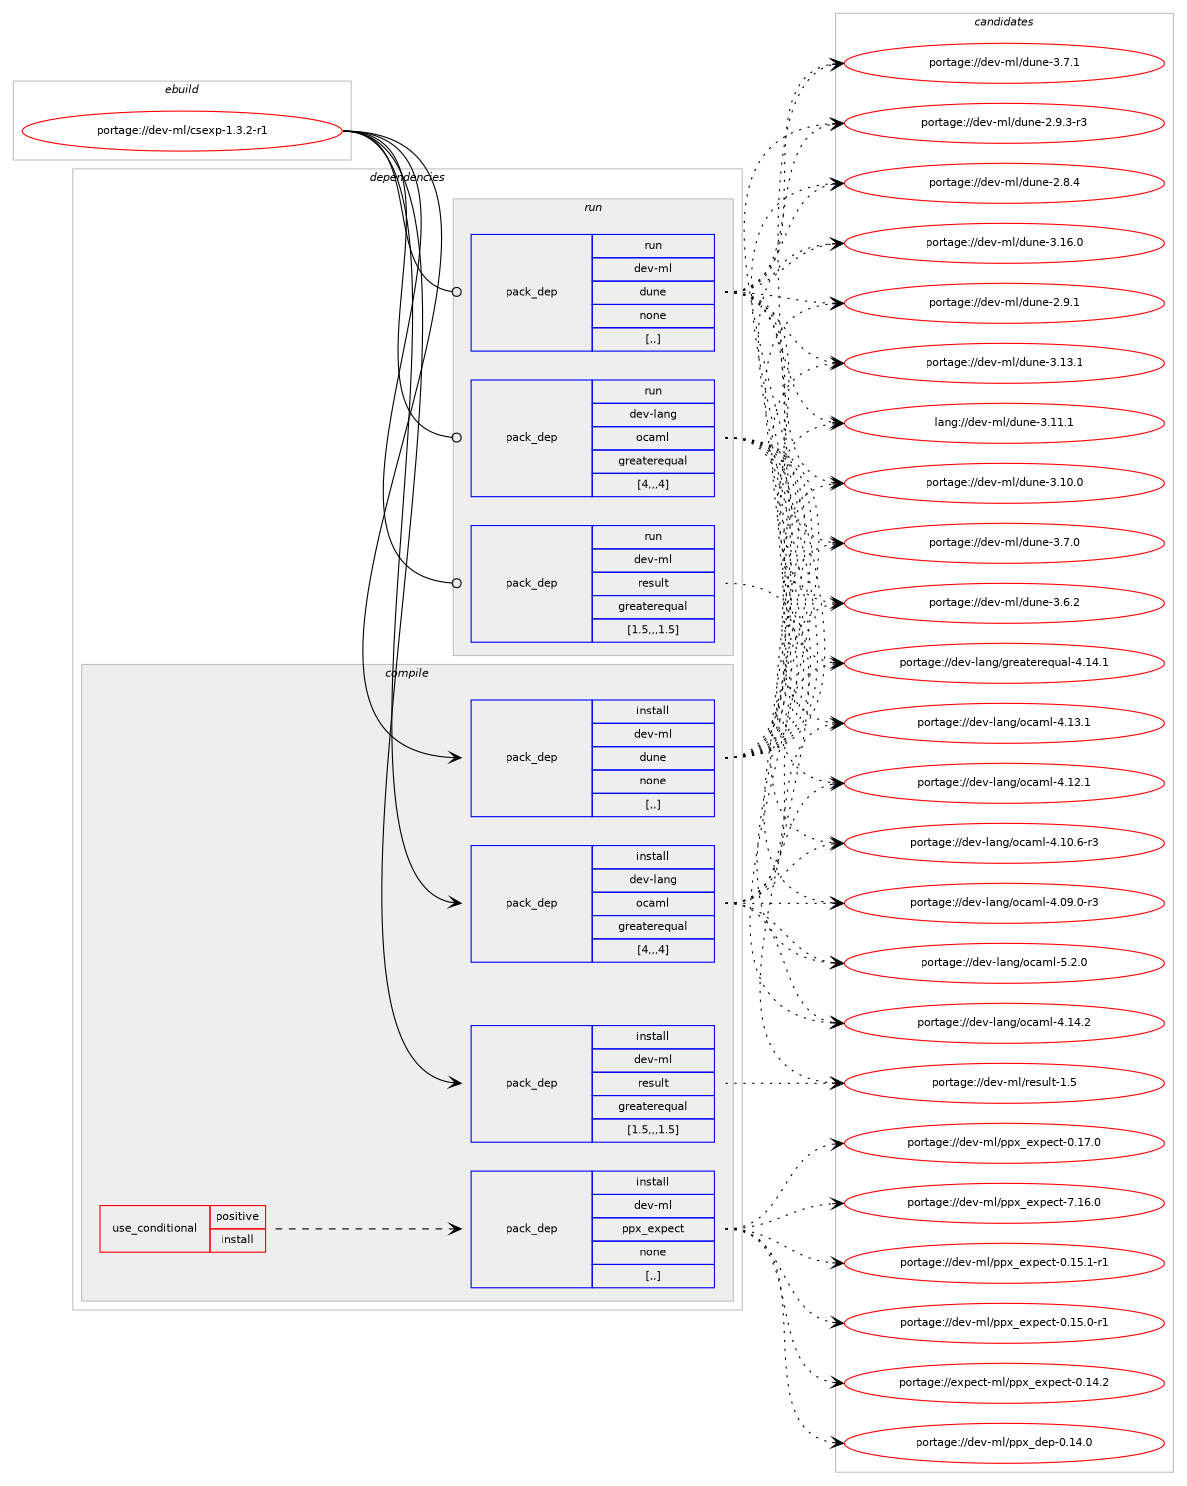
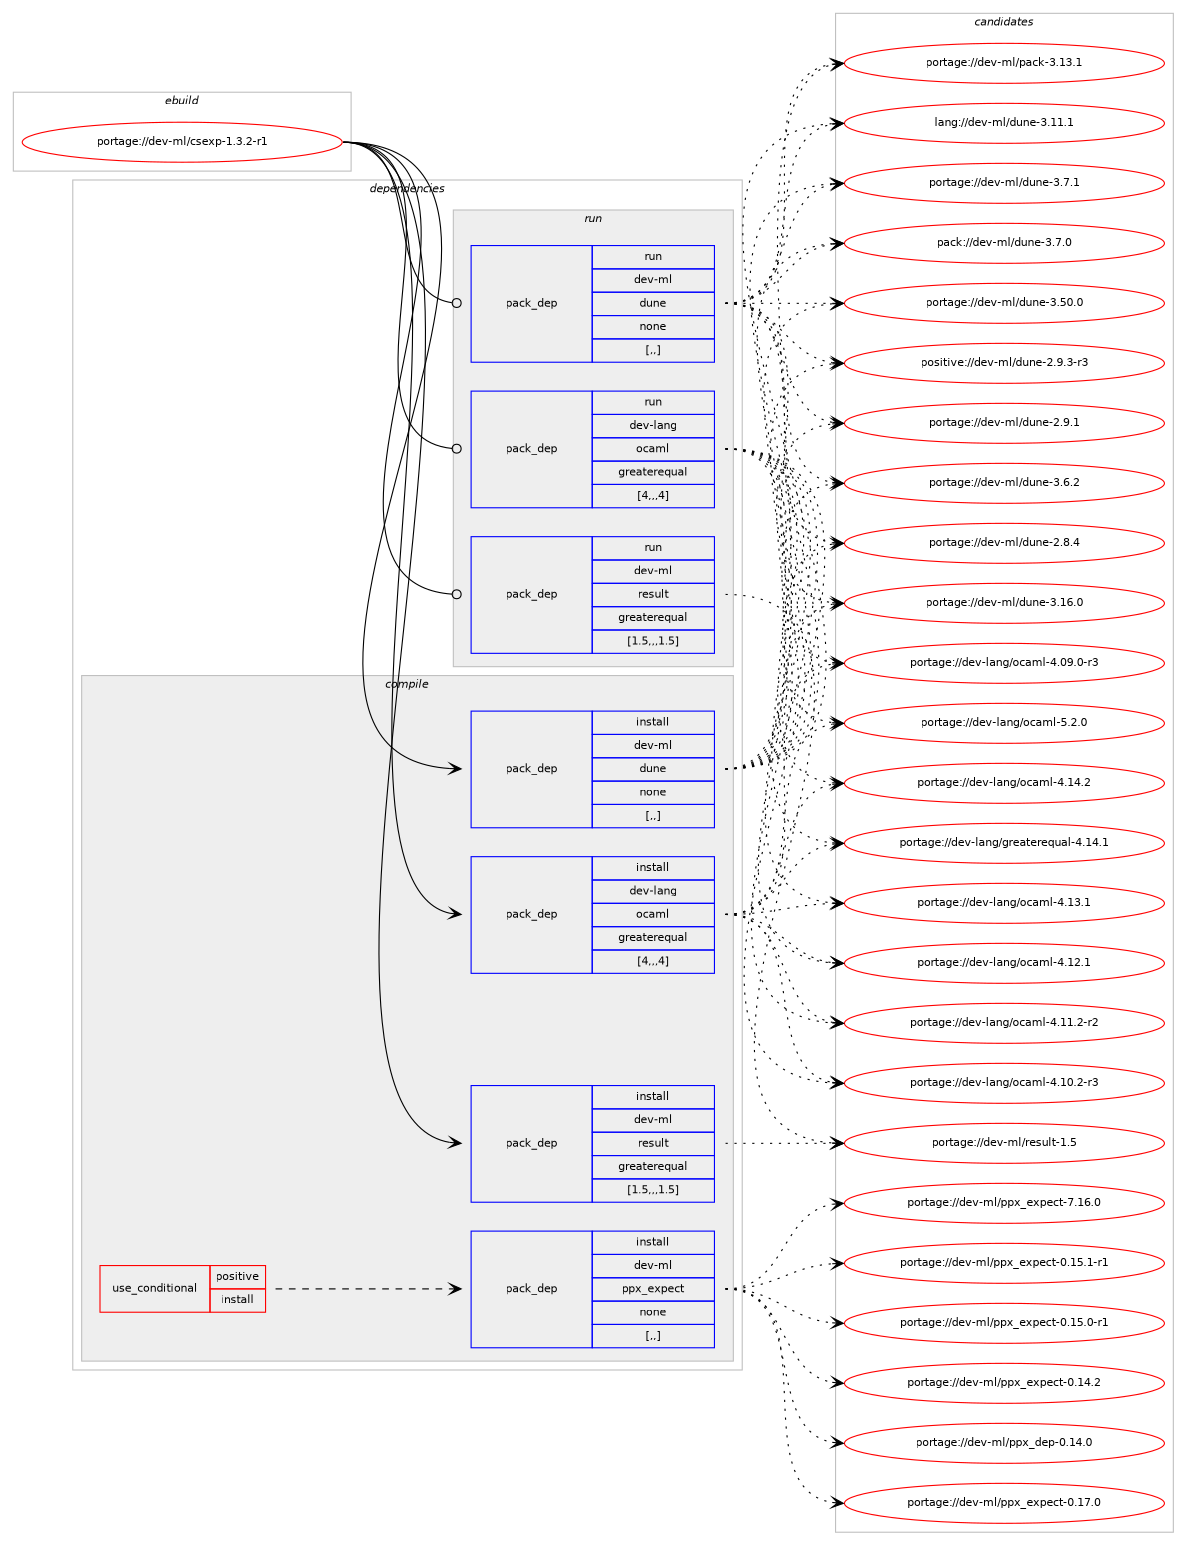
node "portage://dev-ml/dune-2.9.3-r3": label "portage://dev-ml/dune-2.9.3-r3" -> "positive://dev-ml/dune-2.9.3-r3"
node "portage://dev-ml/dune-3.13.1": label "portage://dev-ml/dune-3.13.1" -> "portage://dev-ml/pack-3.13.1"
node "portage://dev-ml/dune-3.10.0": label "portage://dev-ml/dune-3.10.0" -> "portage://dev-ml/dune-3.50.0"
node "portage://dev-ml/dune-3.7.0": label "portage://dev-ml/dune-3.7.0" -> "pack://dev-ml/dune-3.7.0"
node "portage://dev-lang/ocaml-4.10.6-r3": label "portage://dev-lang/ocaml-4.10.6-r3" -> "portage://dev-lang/ocaml-4.10.2-r3"
node "portage://dev-lang/ocaml-4.11.2-r2": added
node "portage://expect-ml/ppx_expect-0.14.2": label "portage://expect-ml/ppx_expect-0.14.2" -> "portage://dev-ml/ppx_expect-0.14.2"
